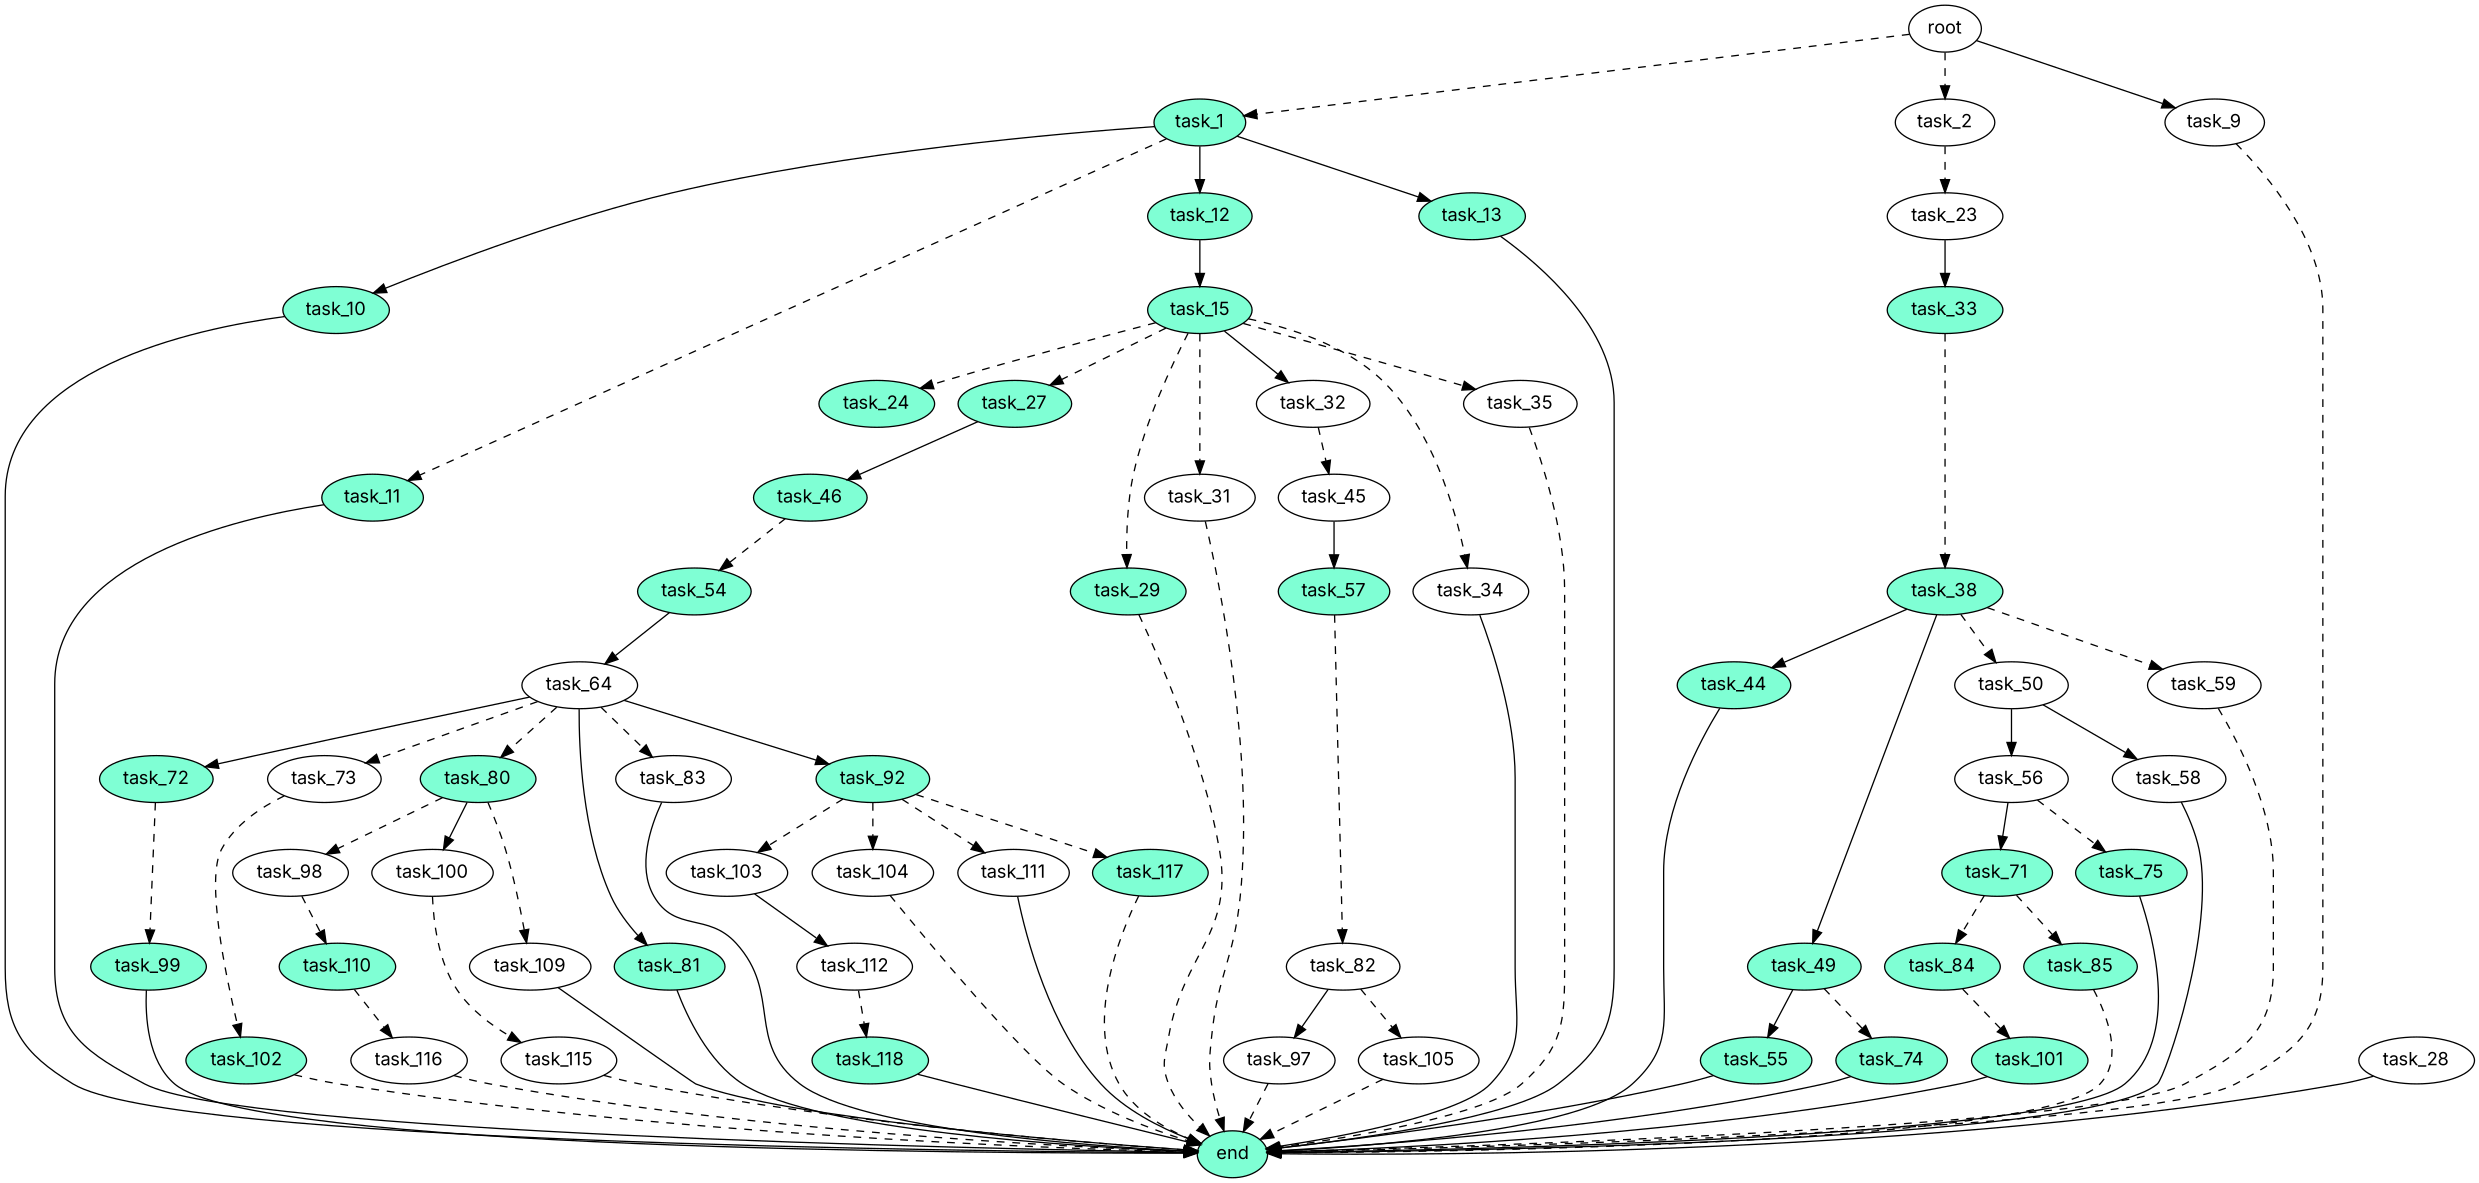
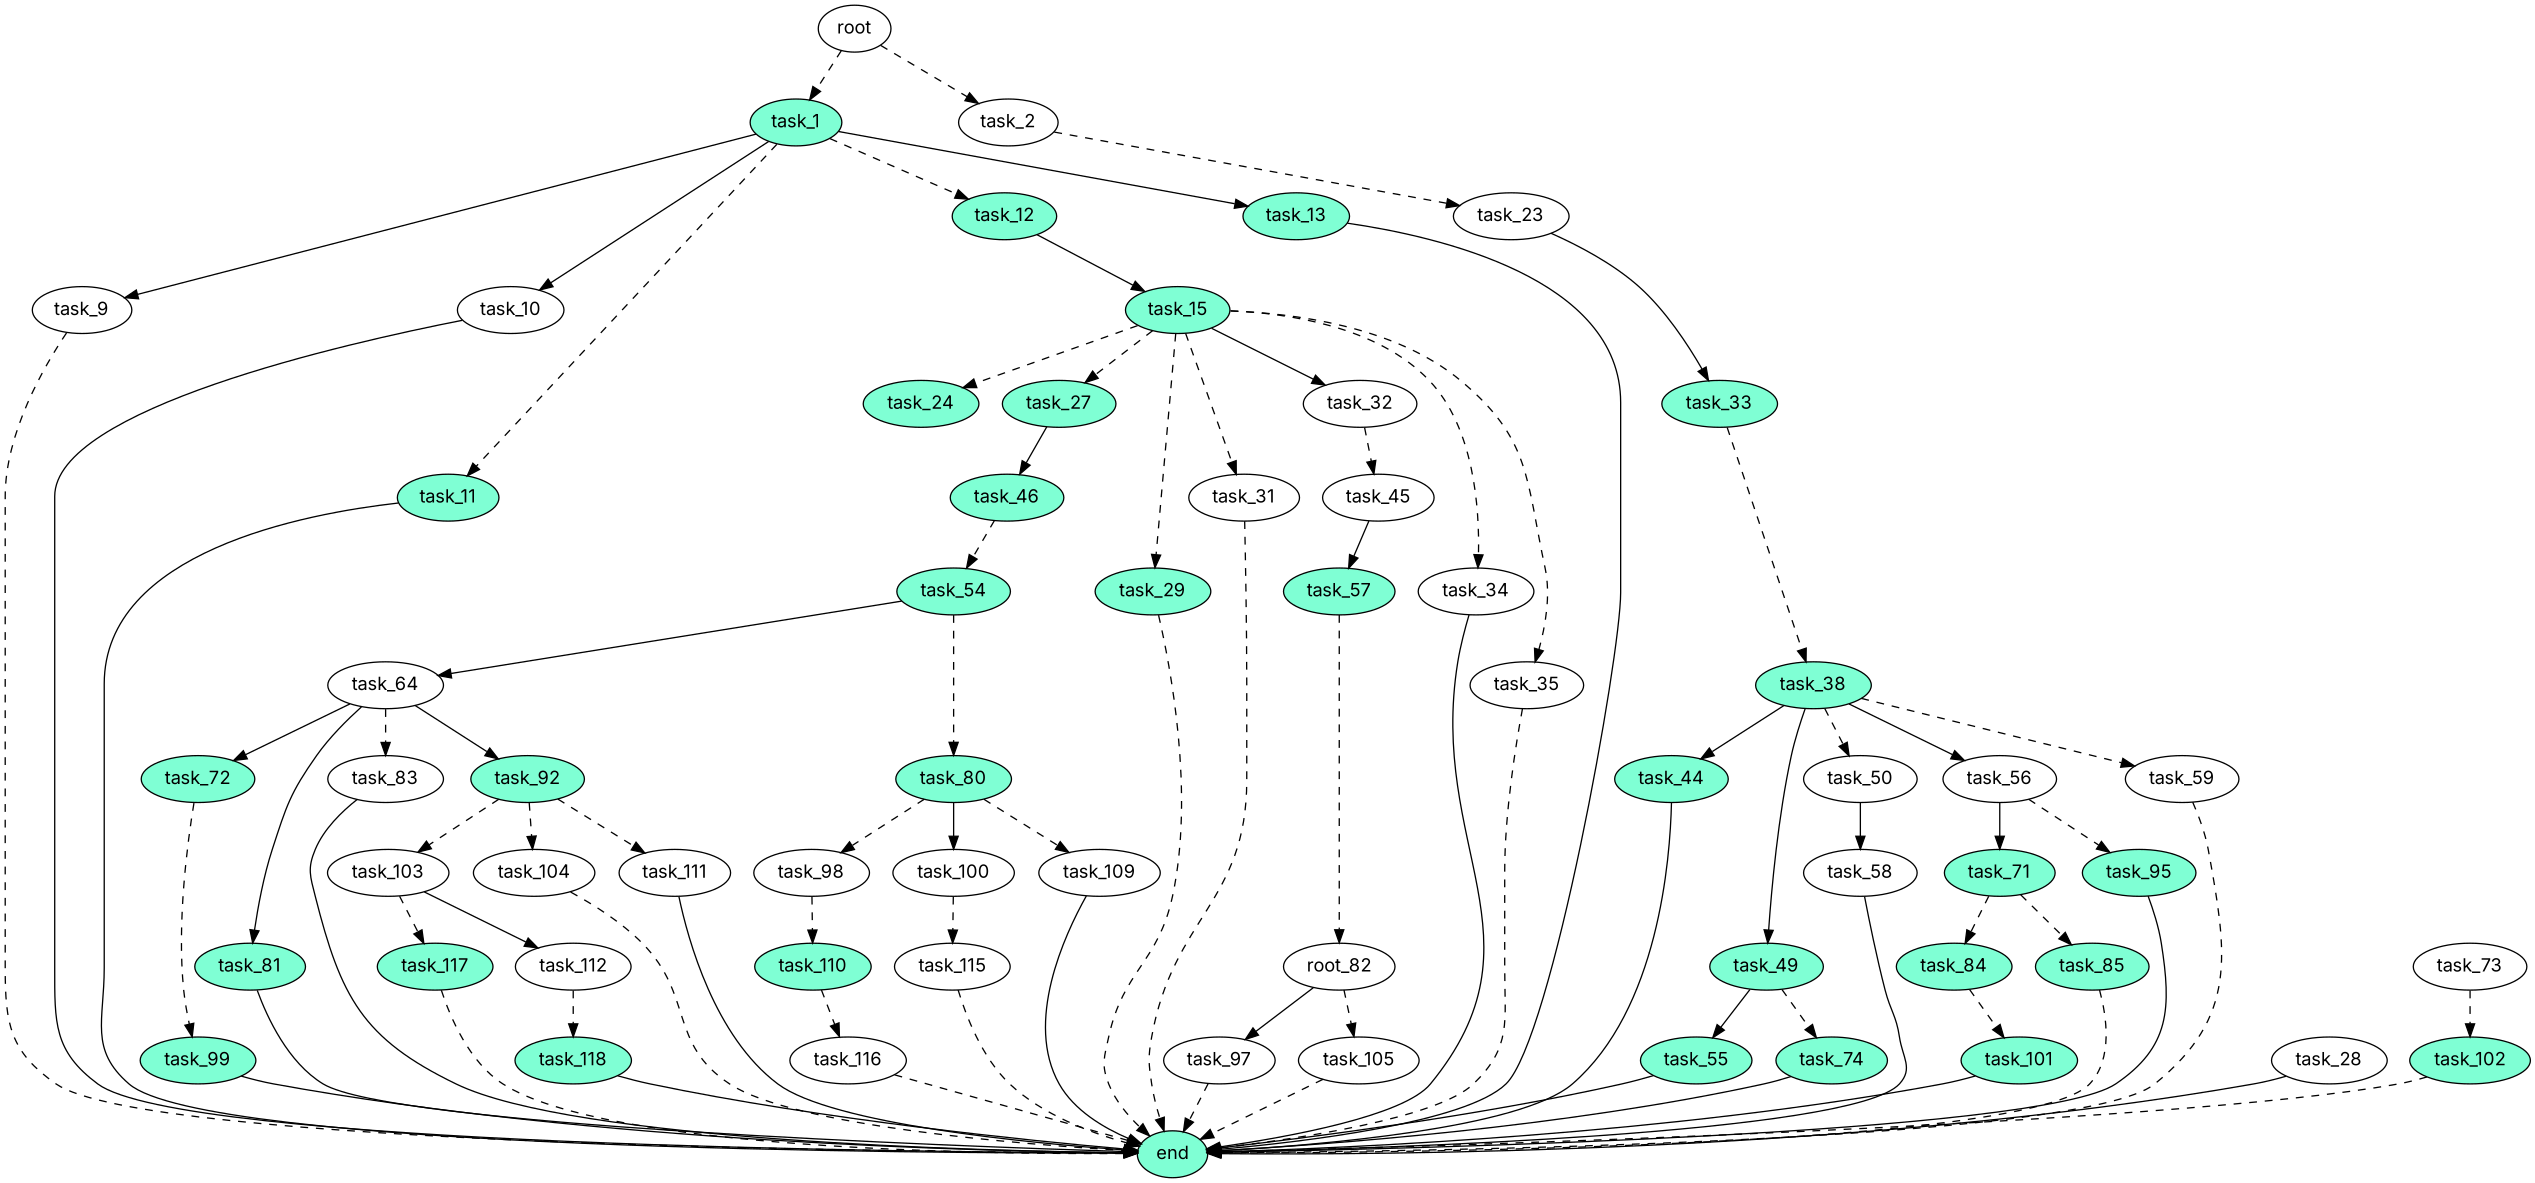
edge "root" -> "task_9": now "task_1" -> "task_9"
edge "task_1" -> "task_12": style solid -> dashed
node "task_10": fillcolor aquamarine -> white
edge "task_50" -> "task_56": now "task_38" -> "task_56"
edge "task_64" -> "task_80": now "task_54" -> "task_80"
edge "task_64" -> "task_73": removed
edge "task_92" -> "task_117": now "task_103" -> "task_117"
node "task_75": label "task_75" -> "task_95"
node "task_82": label "task_82" -> "root_82"
